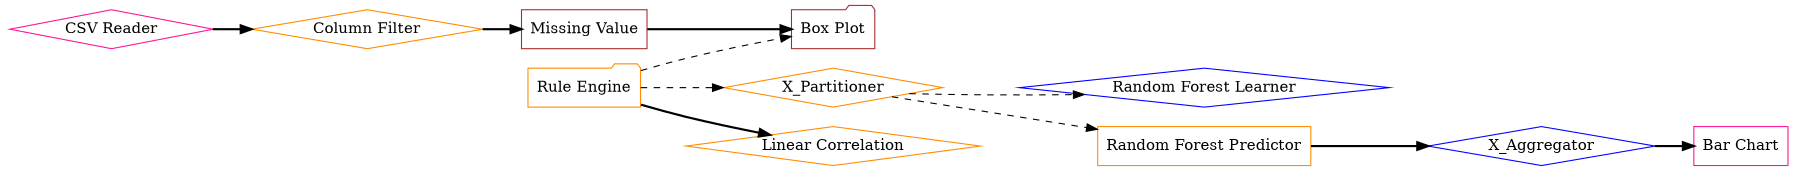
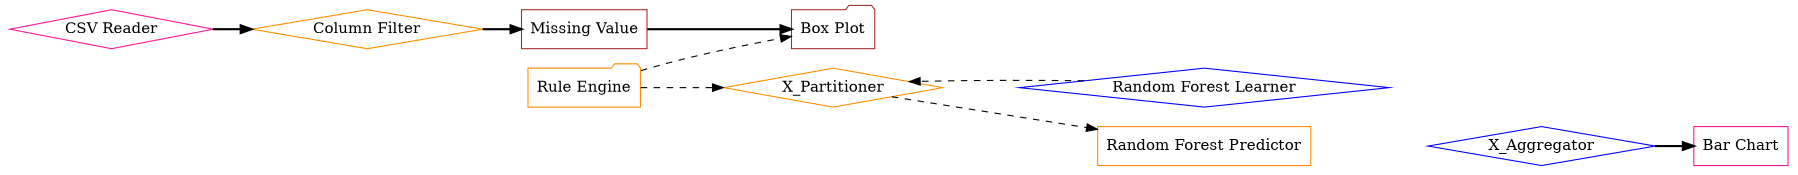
edge "X_Partitioner" -> "Random Forest Learner": reversed
node "Linear Correlation": removed
edge "Random Forest Predictor" -> "X_Aggregator": removed
